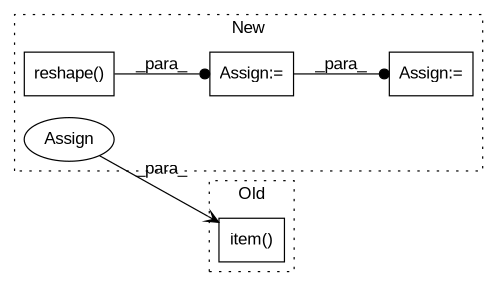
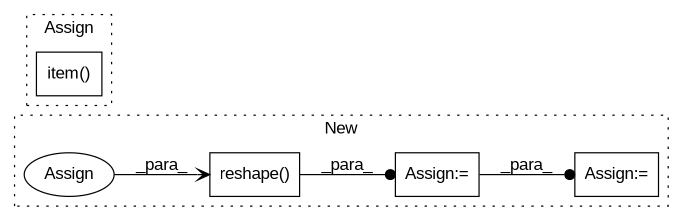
edge "Assign" -> "item()": now "Assign" -> "reshape()"
cluster "Old": label "Old" -> "Assign"
